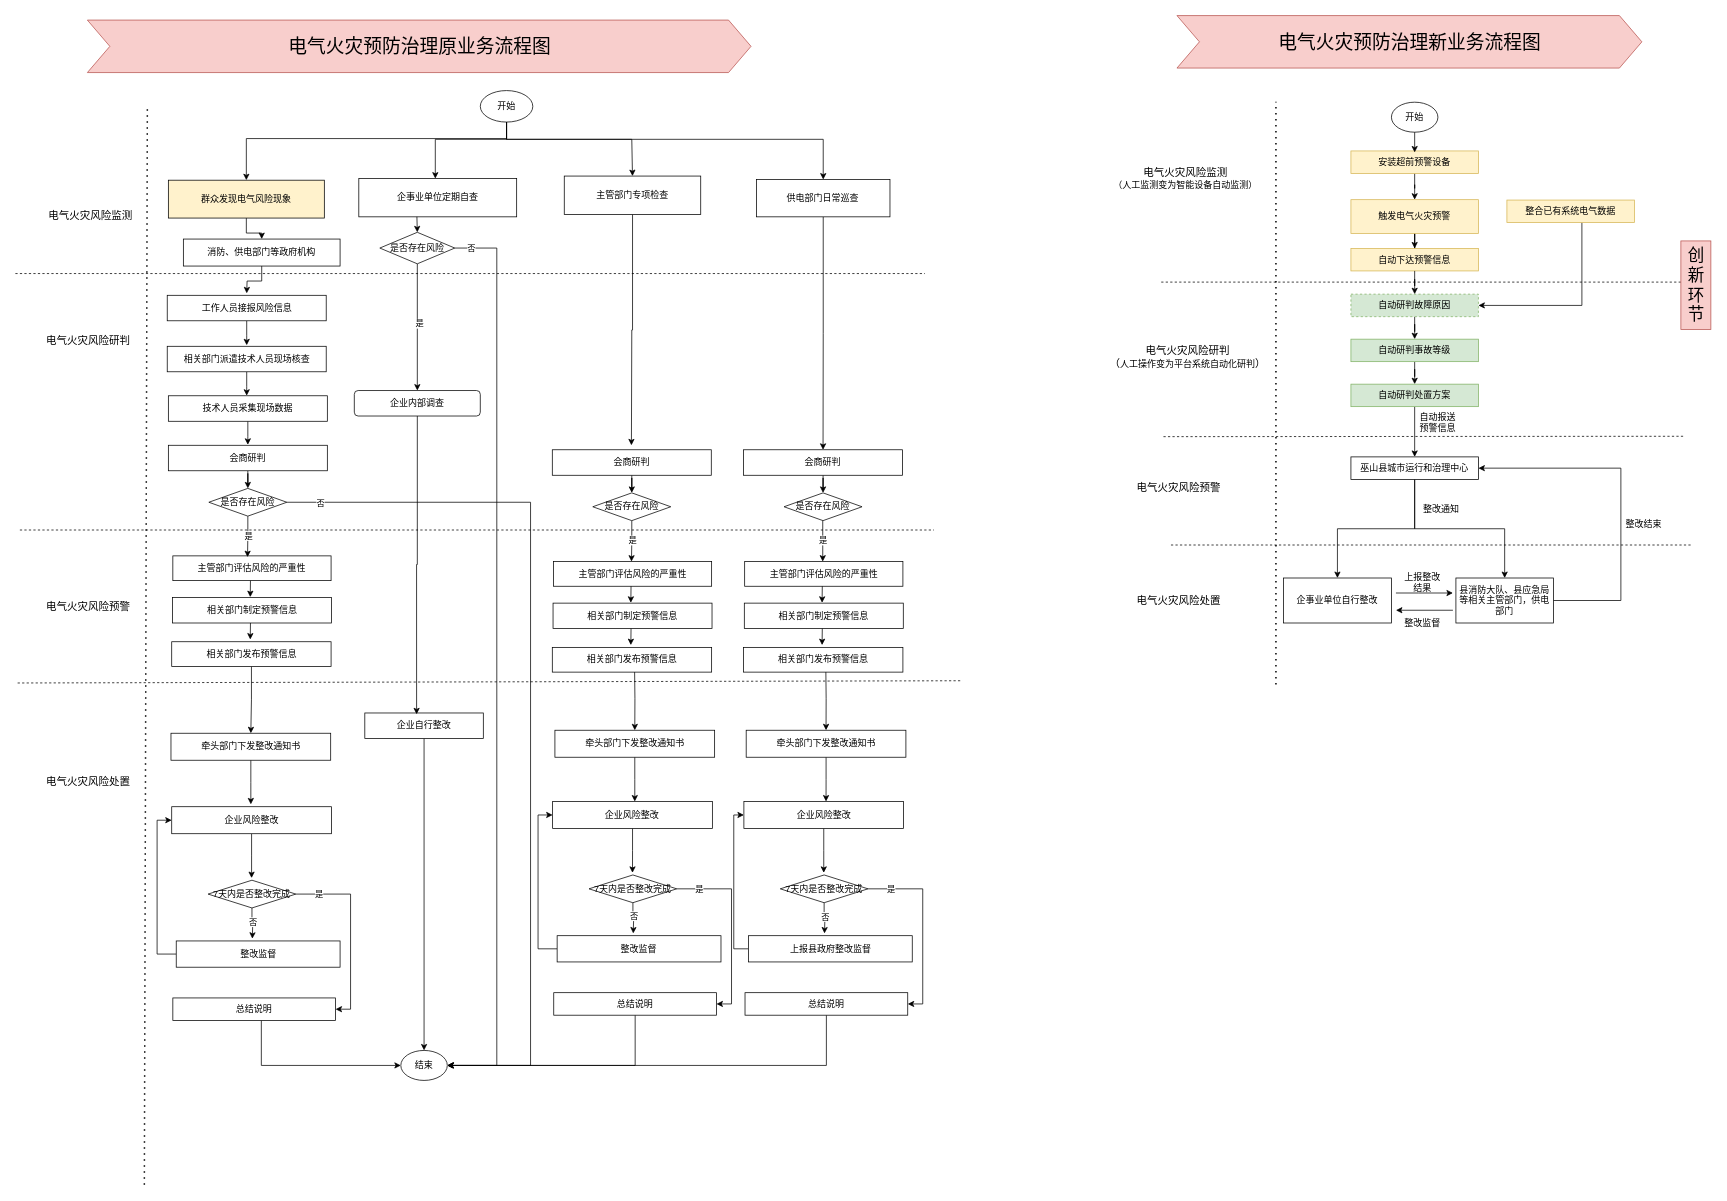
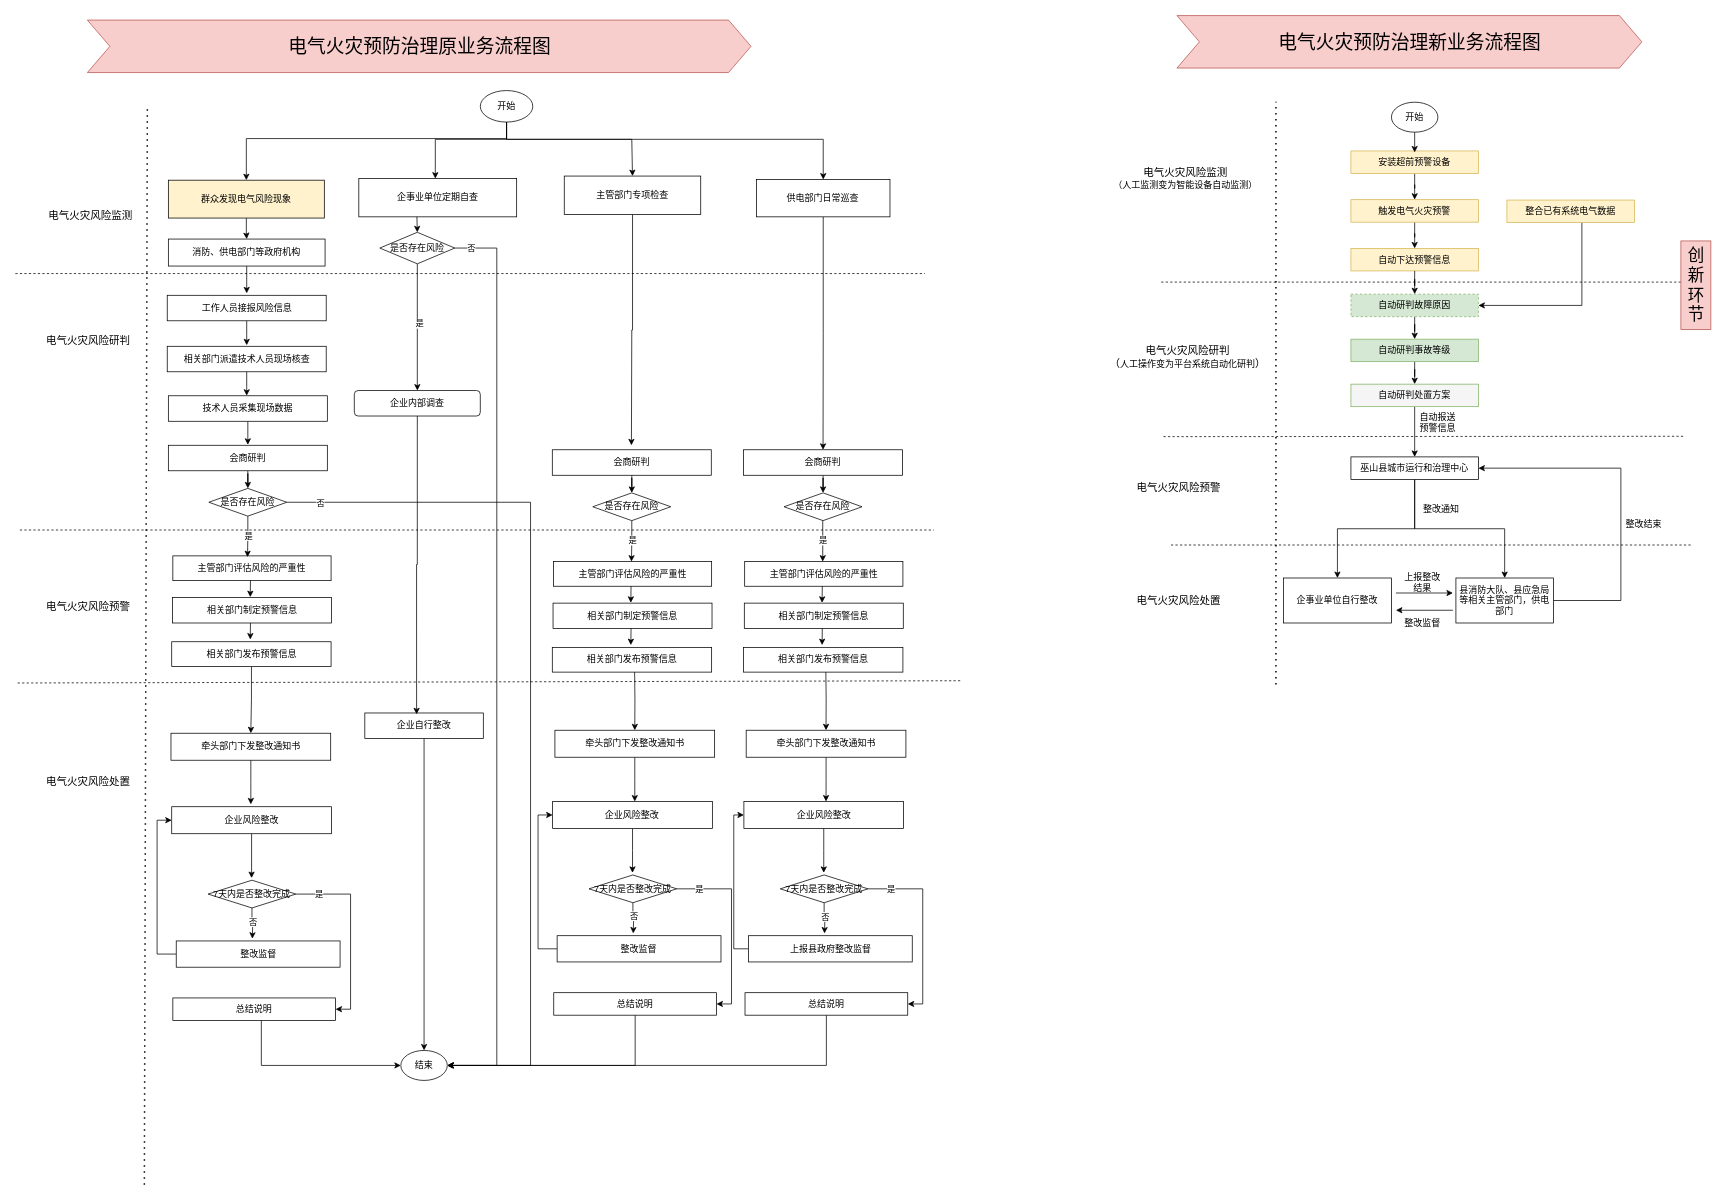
node "触发电气火灾预警": size 128x34 -> 128x23
node "消防、供电部门等政府机构": moved (262, 252) -> (247, 252)
node "自动研判处置方案": fillcolor #d5e8d4 -> #f5f5f5
